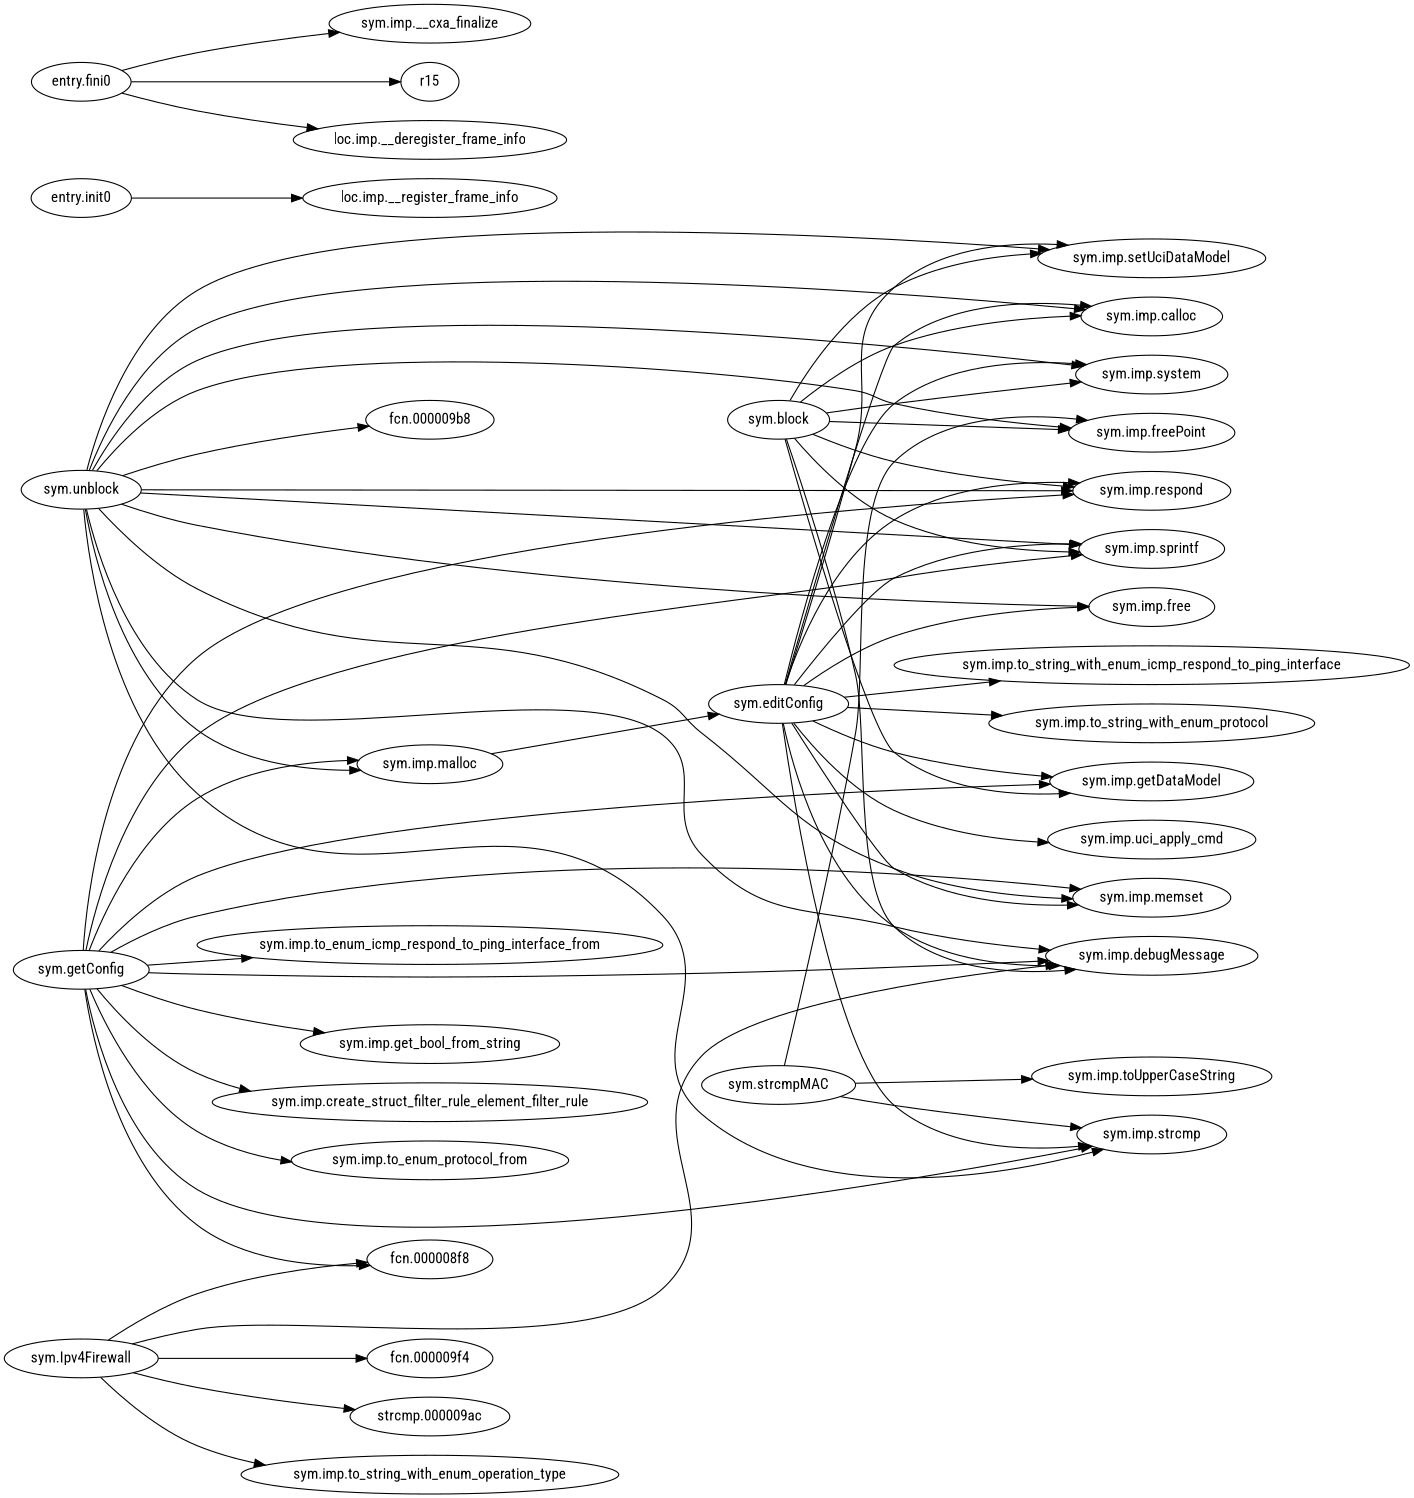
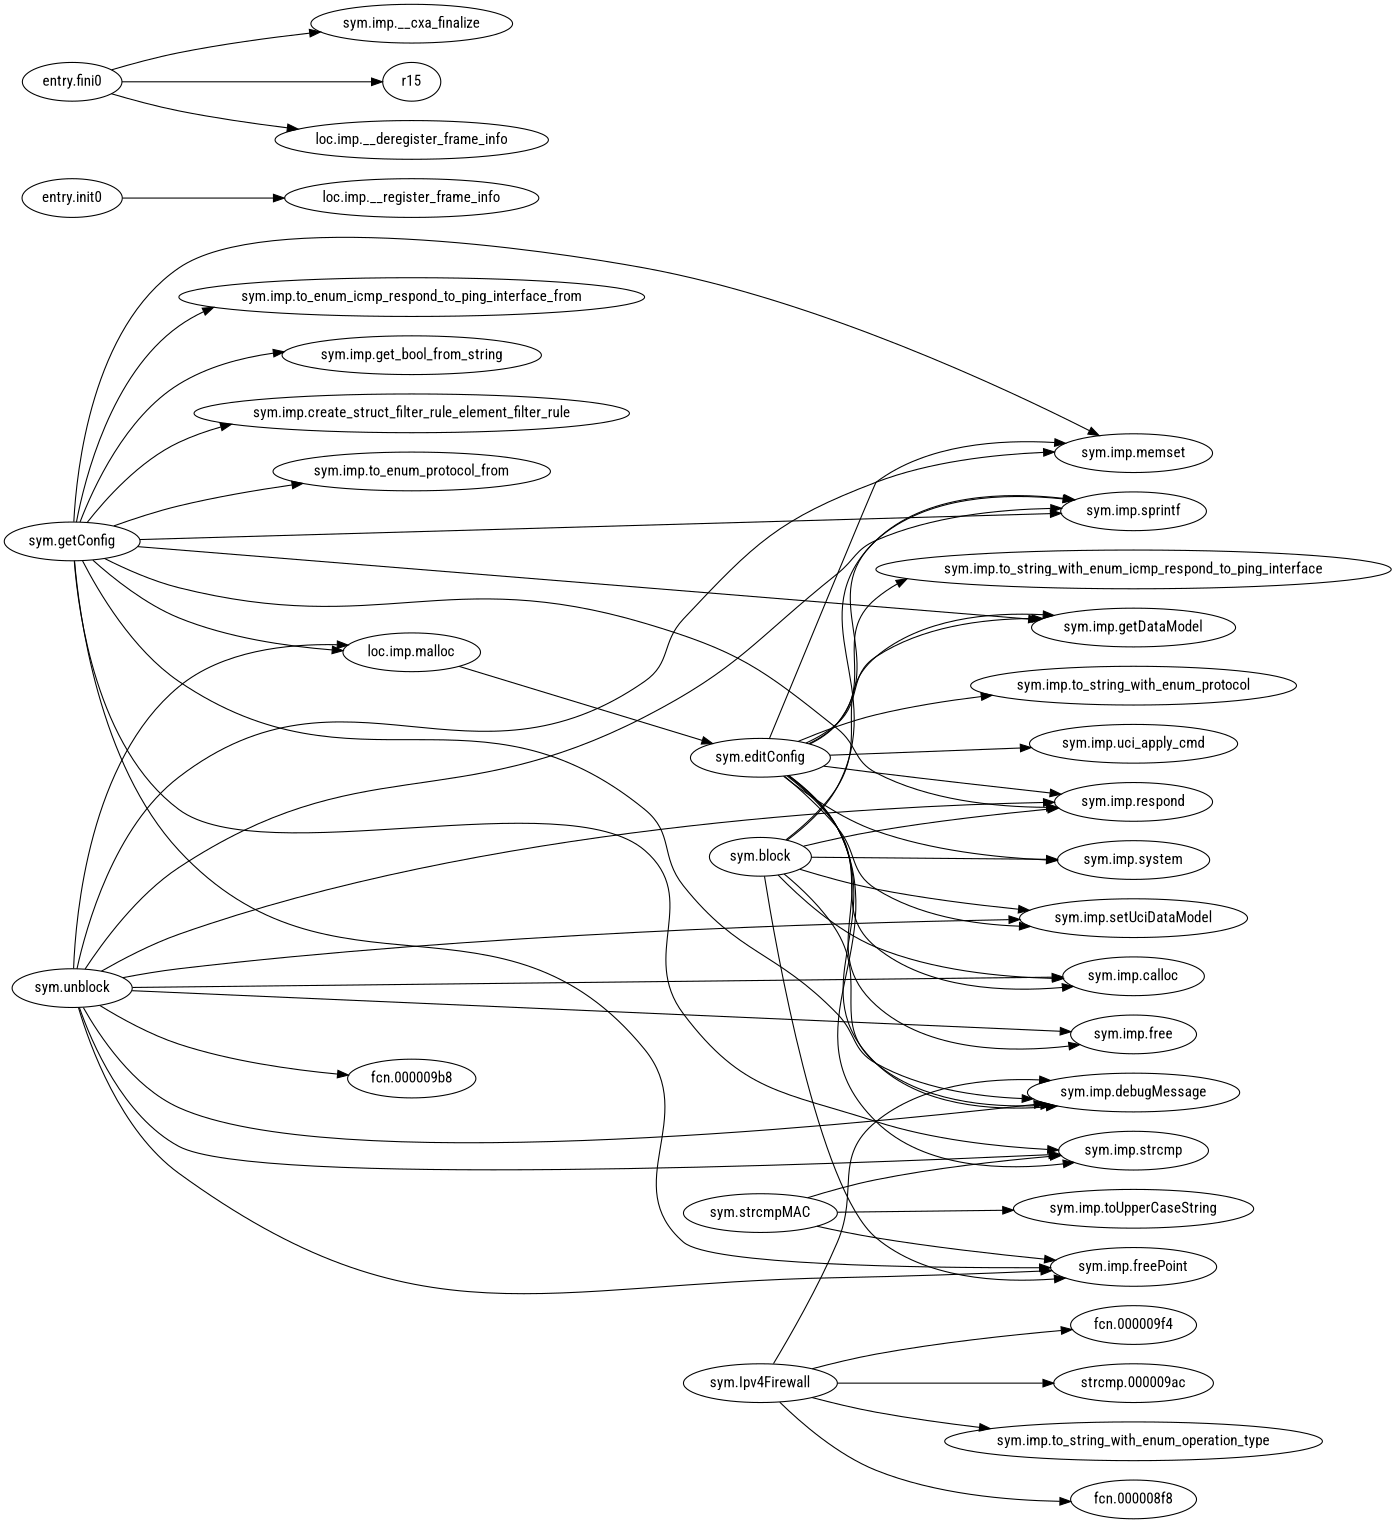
edge "sym.unblock" -> "sym.imp.system": removed
node "sym.imp.malloc": label "sym.imp.malloc" -> "loc.imp.malloc"
edge "sym.getConfig" -> "fcn.000008f8": now "sym.getConfig" -> "sym.imp.freePoint"
